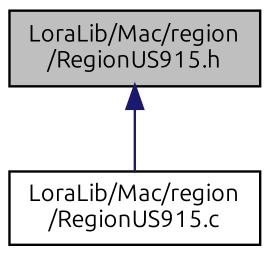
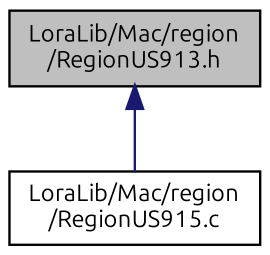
node "LoraLib/Mac/region /RegionUS915.h": label "LoraLib/Mac/region /RegionUS915.h" -> "LoraLib/Mac/region /RegionUS913.h"
